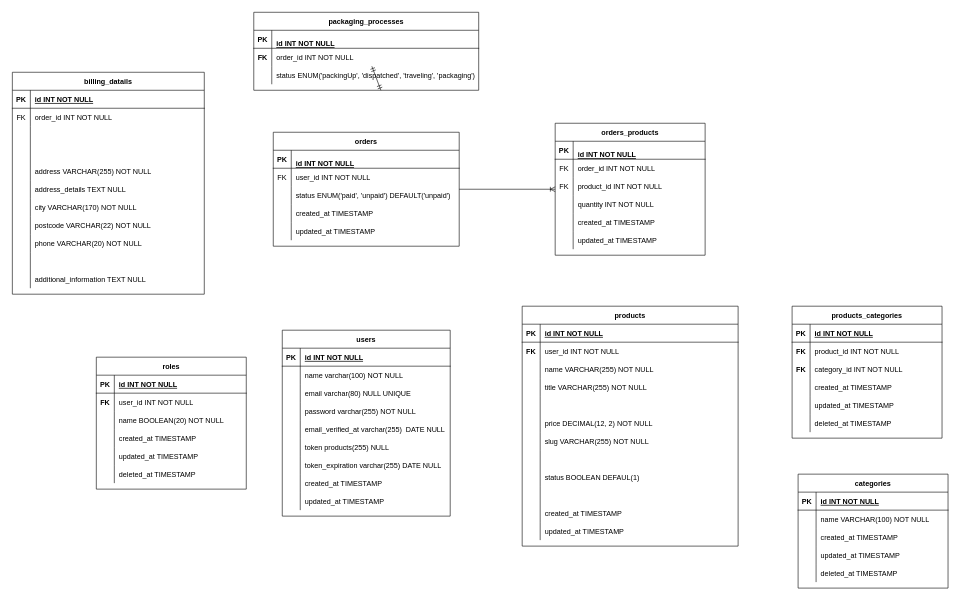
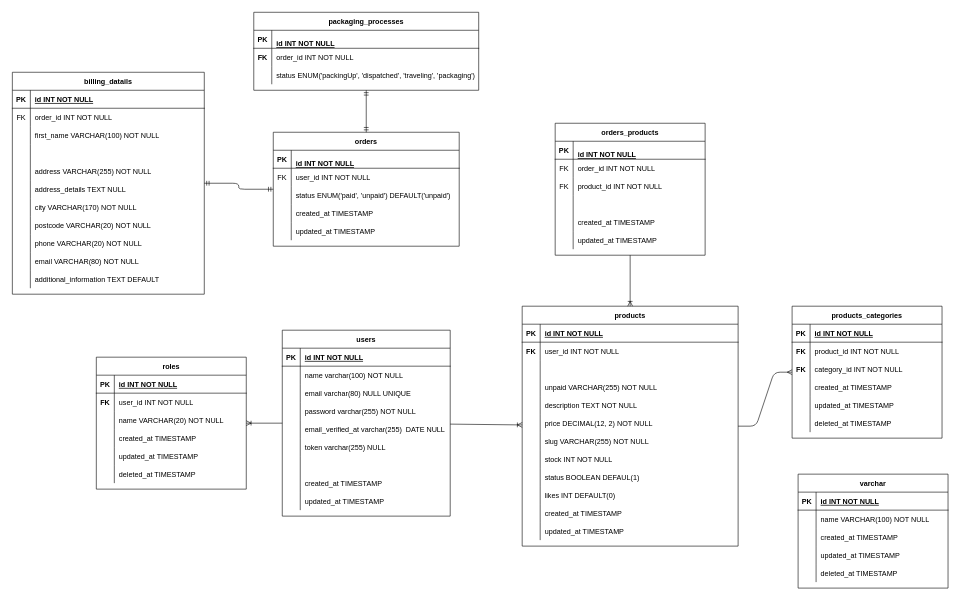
edge "packaging_processes" -- "status ENUM('packingUp', 'dispatched', 'traveling', 'packaging')": now "packaging_processes" -- "orders"
node "first_name VARCHAR(100) NOT NULL": added
edge "billing_datails" -- "orders": added
edge "orders" -> "orders_products": removed
node "quantity INT NOT NULL": removed
node "postcode VARCHAR(22) NOT NULL": label "postcode VARCHAR(22) NOT NULL" -> "postcode VARCHAR(20) NOT NULL"
node "email VARCHAR(80) NOT NULL": added
node "additional_information TEXT NULL": label "additional_information TEXT NULL" -> "additional_information TEXT DEFAULT"
edge "orders_products" -> "products": added
node "name VARCHAR(255) NOT NULL": removed
node "title VARCHAR(255) NOT NULL": label "title VARCHAR(255) NOT NULL" -> "unpaid VARCHAR(255) NOT NULL"
edge "products" -> "products_categories": added
node "description TEXT NOT NULL": added
node "name BOOLEAN(20) NOT NULL": label "name BOOLEAN(20) NOT NULL" -> "name VARCHAR(20) NOT NULL"
edge "users" -> "roles": added
edge "users" -> "products": added
node "token products(255) NULL": label "token products(255) NULL" -> "token varchar(255) NULL"
node "stock INT NOT NULL": added
node "token_expiration varchar(255) DATE NULL": removed
node "categories": label "categories" -> "varchar"
node "likes INT DEFAULT(0)": added
